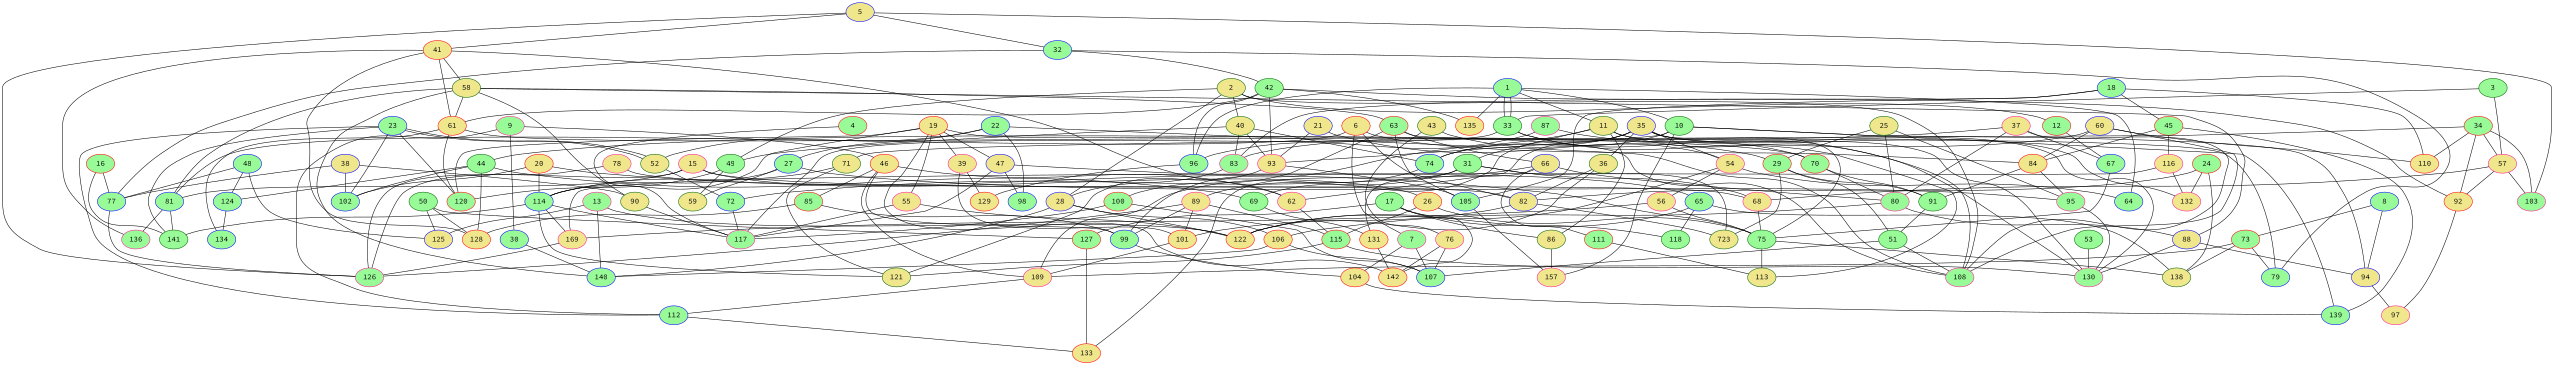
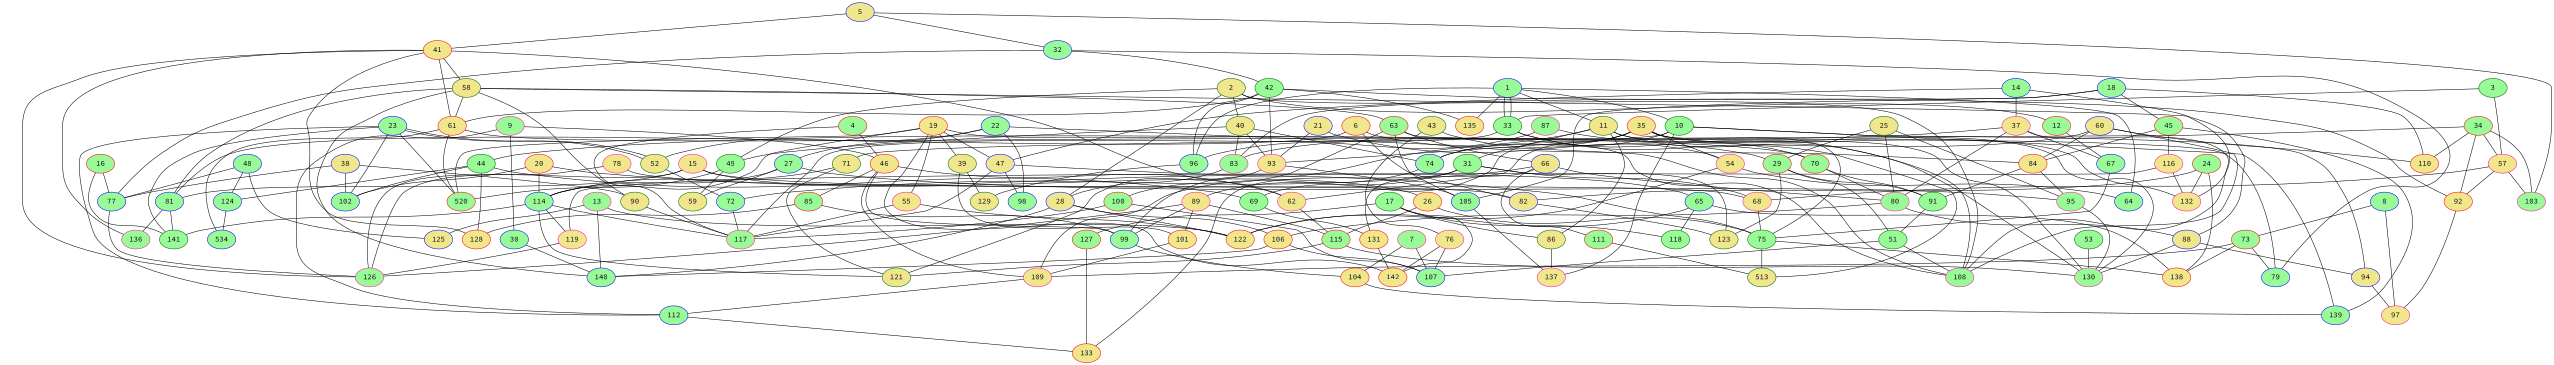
edge "5" -- "126": now "41" -- "126"
node "14": added
node "35": color blue -> red
edge "4" -- "46": added
node "39": color deeppink -> darkgreen
node "36": removed
edge "6" -- "7": removed
node "50": removed
node "120": label "120" -> "520"
node "129": color red -> darkgreen
node "56": removed
edge "82" -- "101": removed
node "134": label "134" -> "534"
node "169": label "169" -> "119"
node "723": label "723" -> "123"
edge "8" -- "94": now "8" -- "97"
node "157": label "157" -> "137"
node "113": label "113" -> "513"
node "138": color darkgreen -> red
